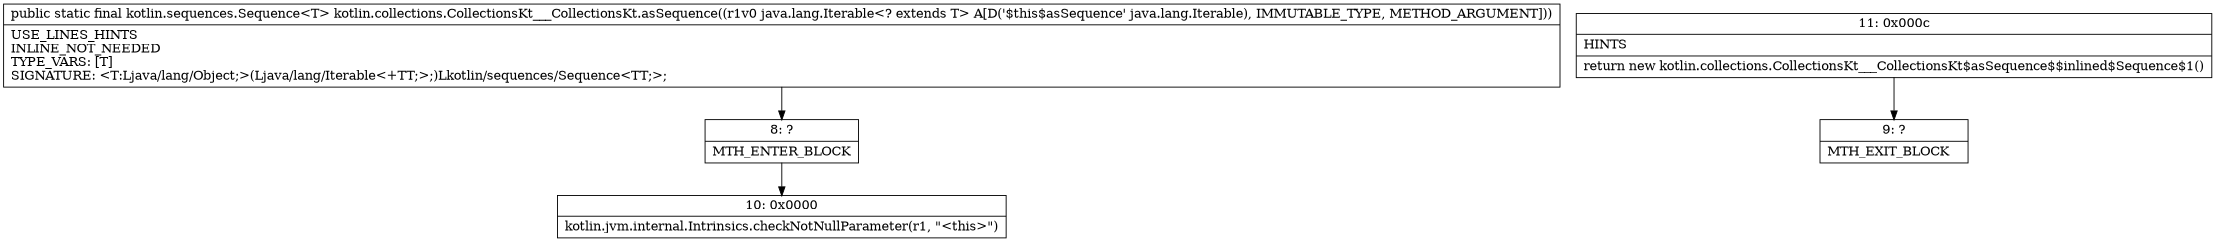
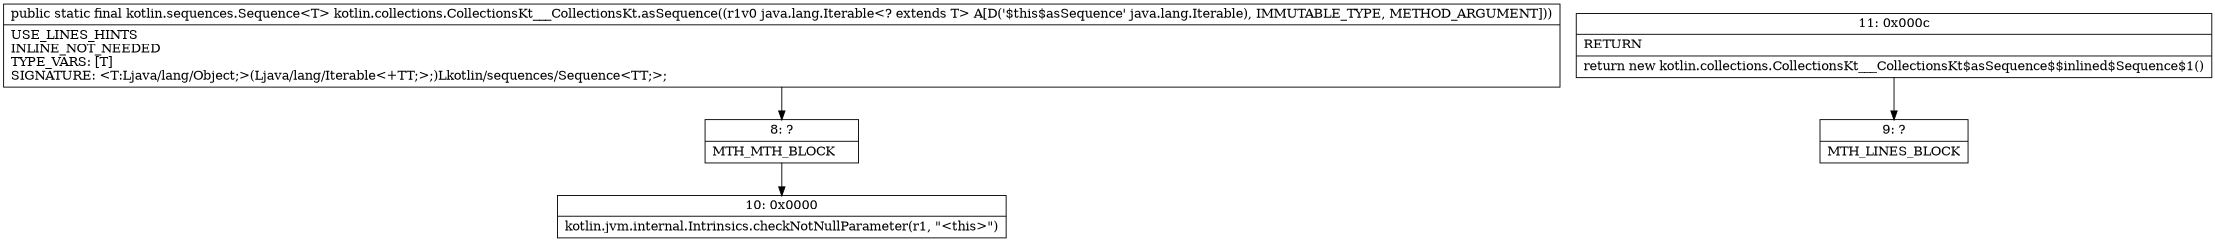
node "11: 0x000c": text "HINTS" -> "RETURN"
node "8: ?": text "MTH_ENTER_BLOCK" -> "MTH_MTH_BLOCK"
node "9: ?": text "MTH_EXIT_BLOCK" -> "MTH_LINES_BLOCK"
